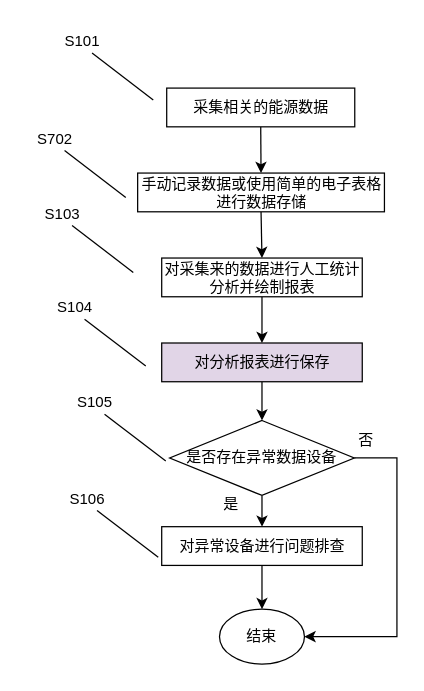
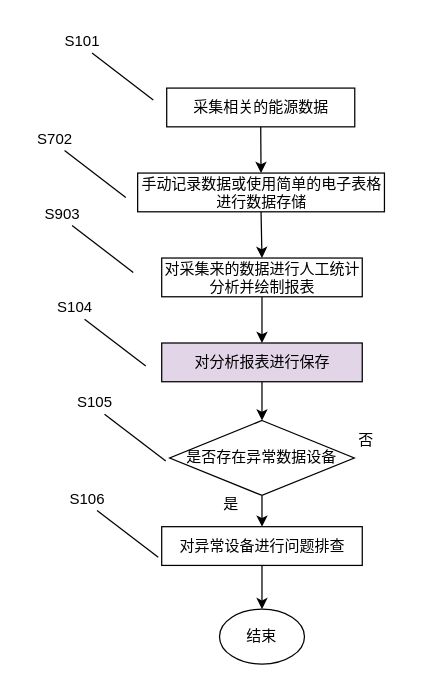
node "S103": label "S103" -> "S903"
edge "是否存在异常数据设备" -> "结束": removed
